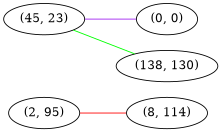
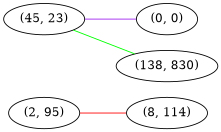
node "(138, 130)": label "(138, 130)" -> "(138, 830)"
